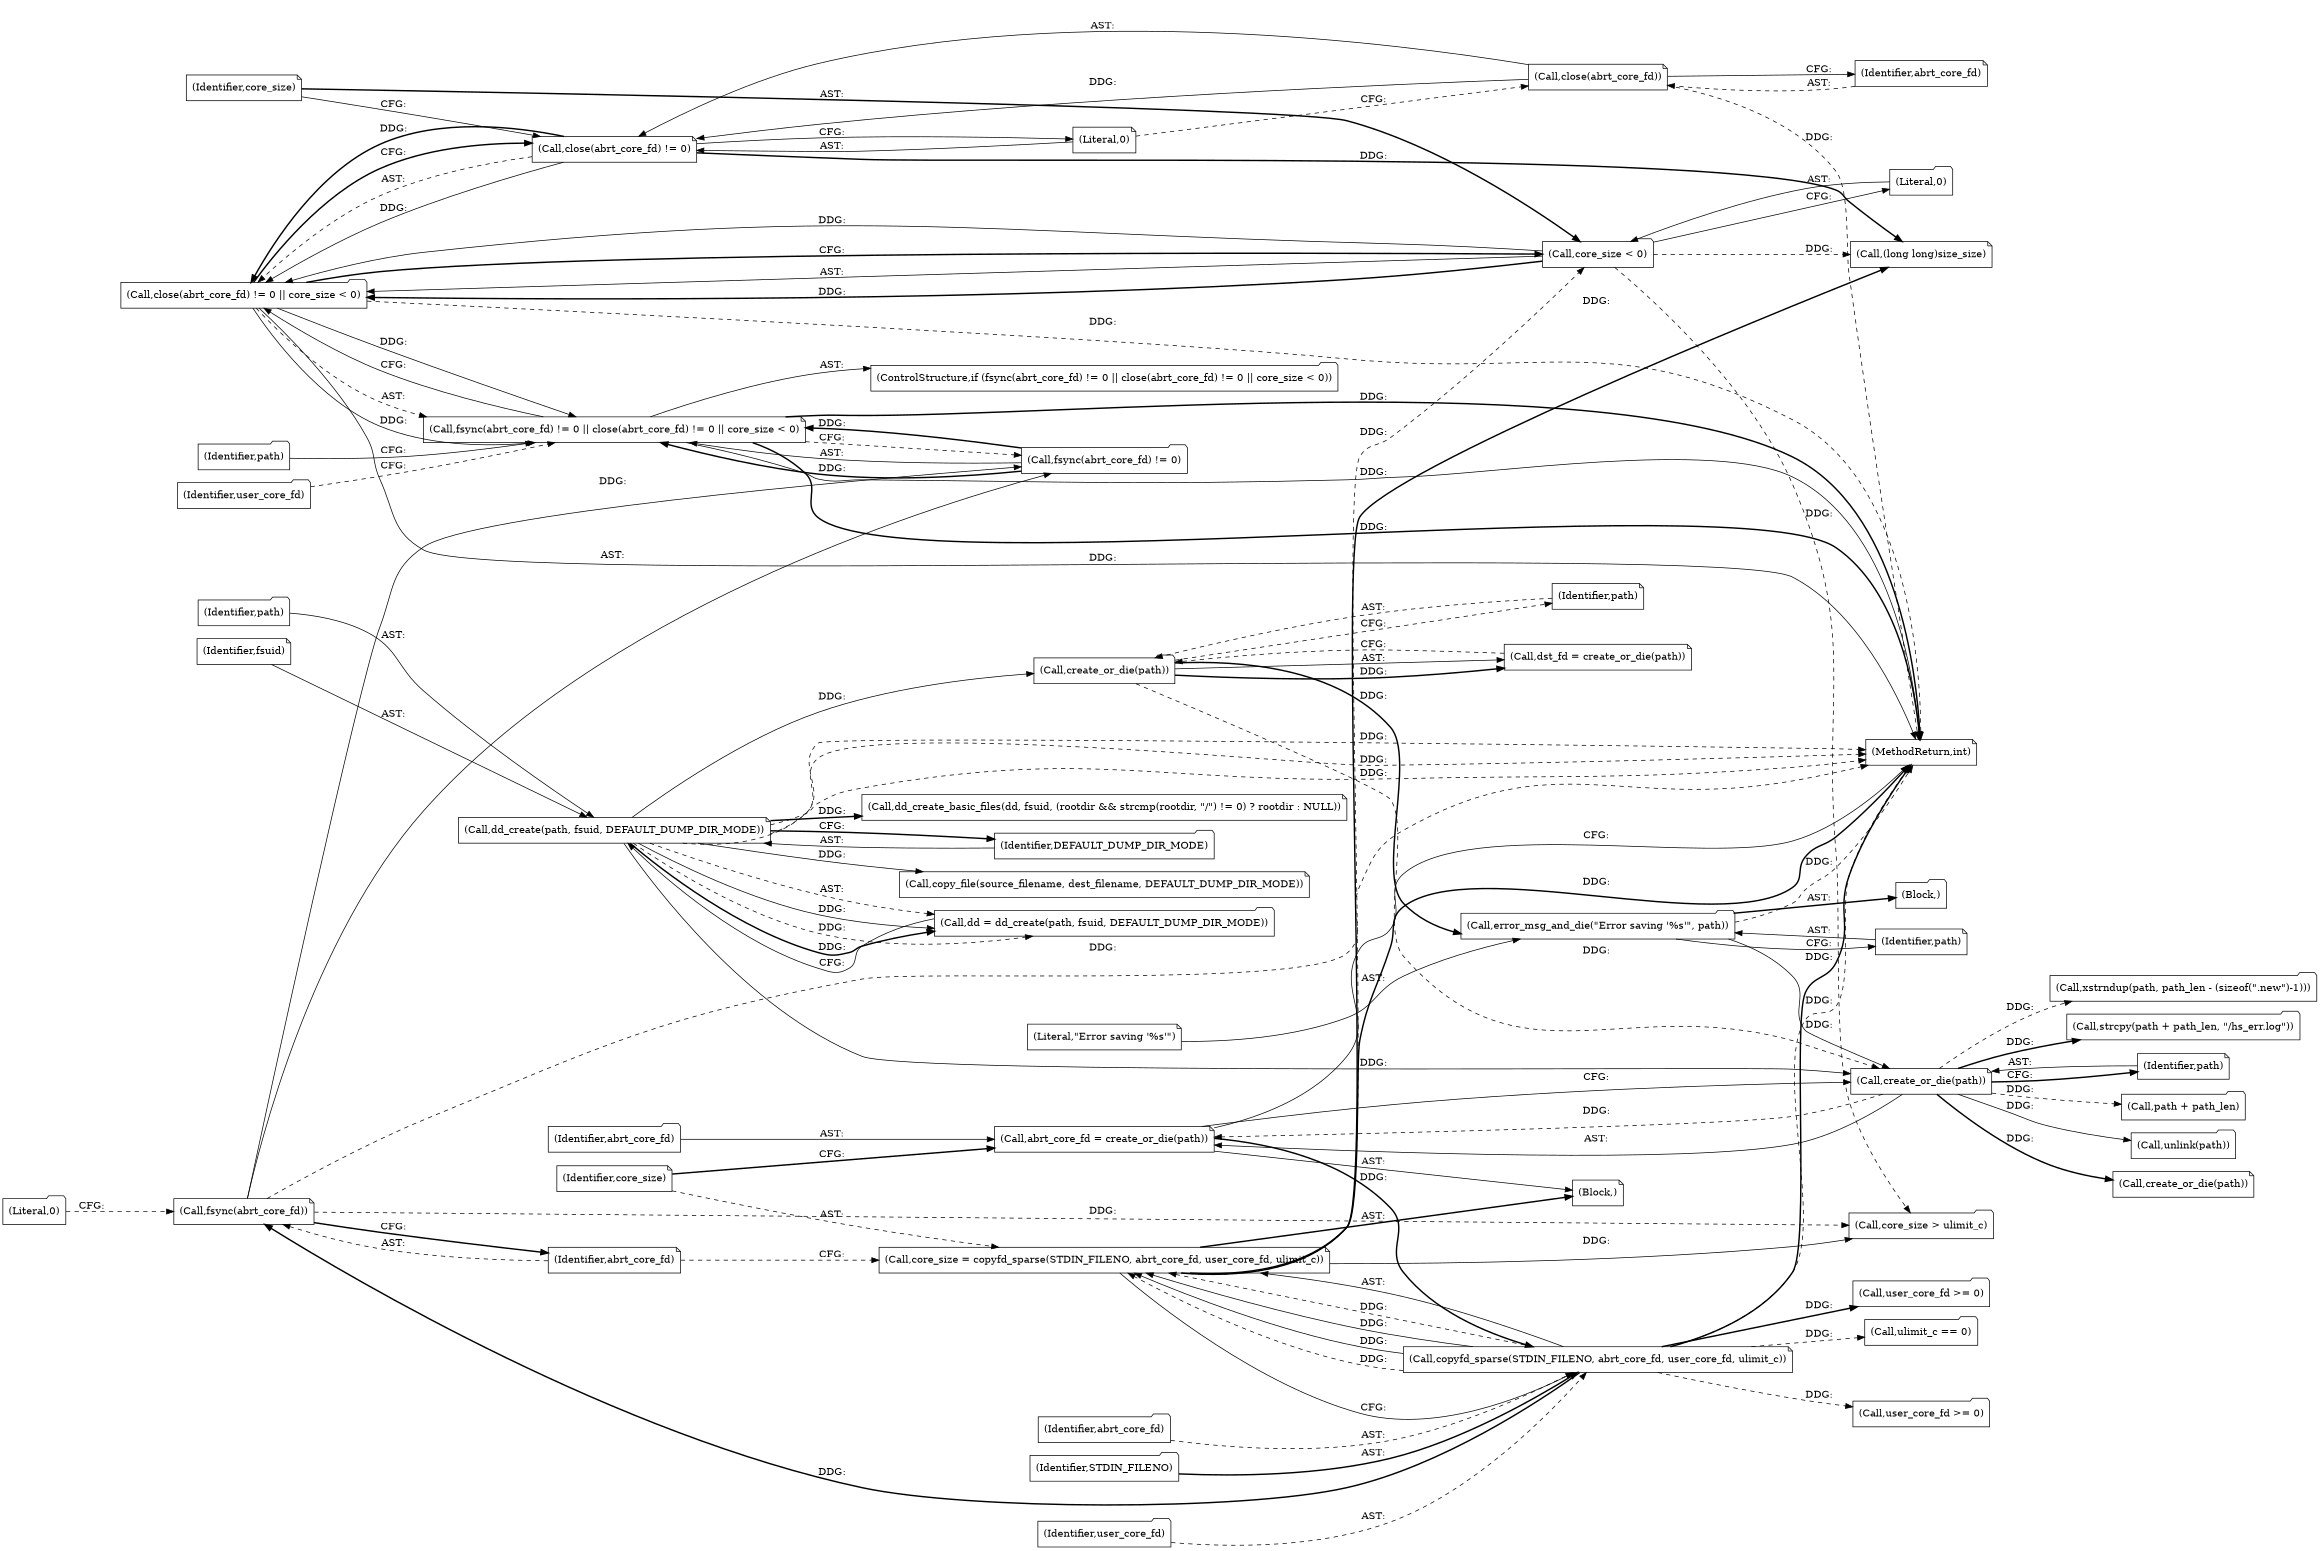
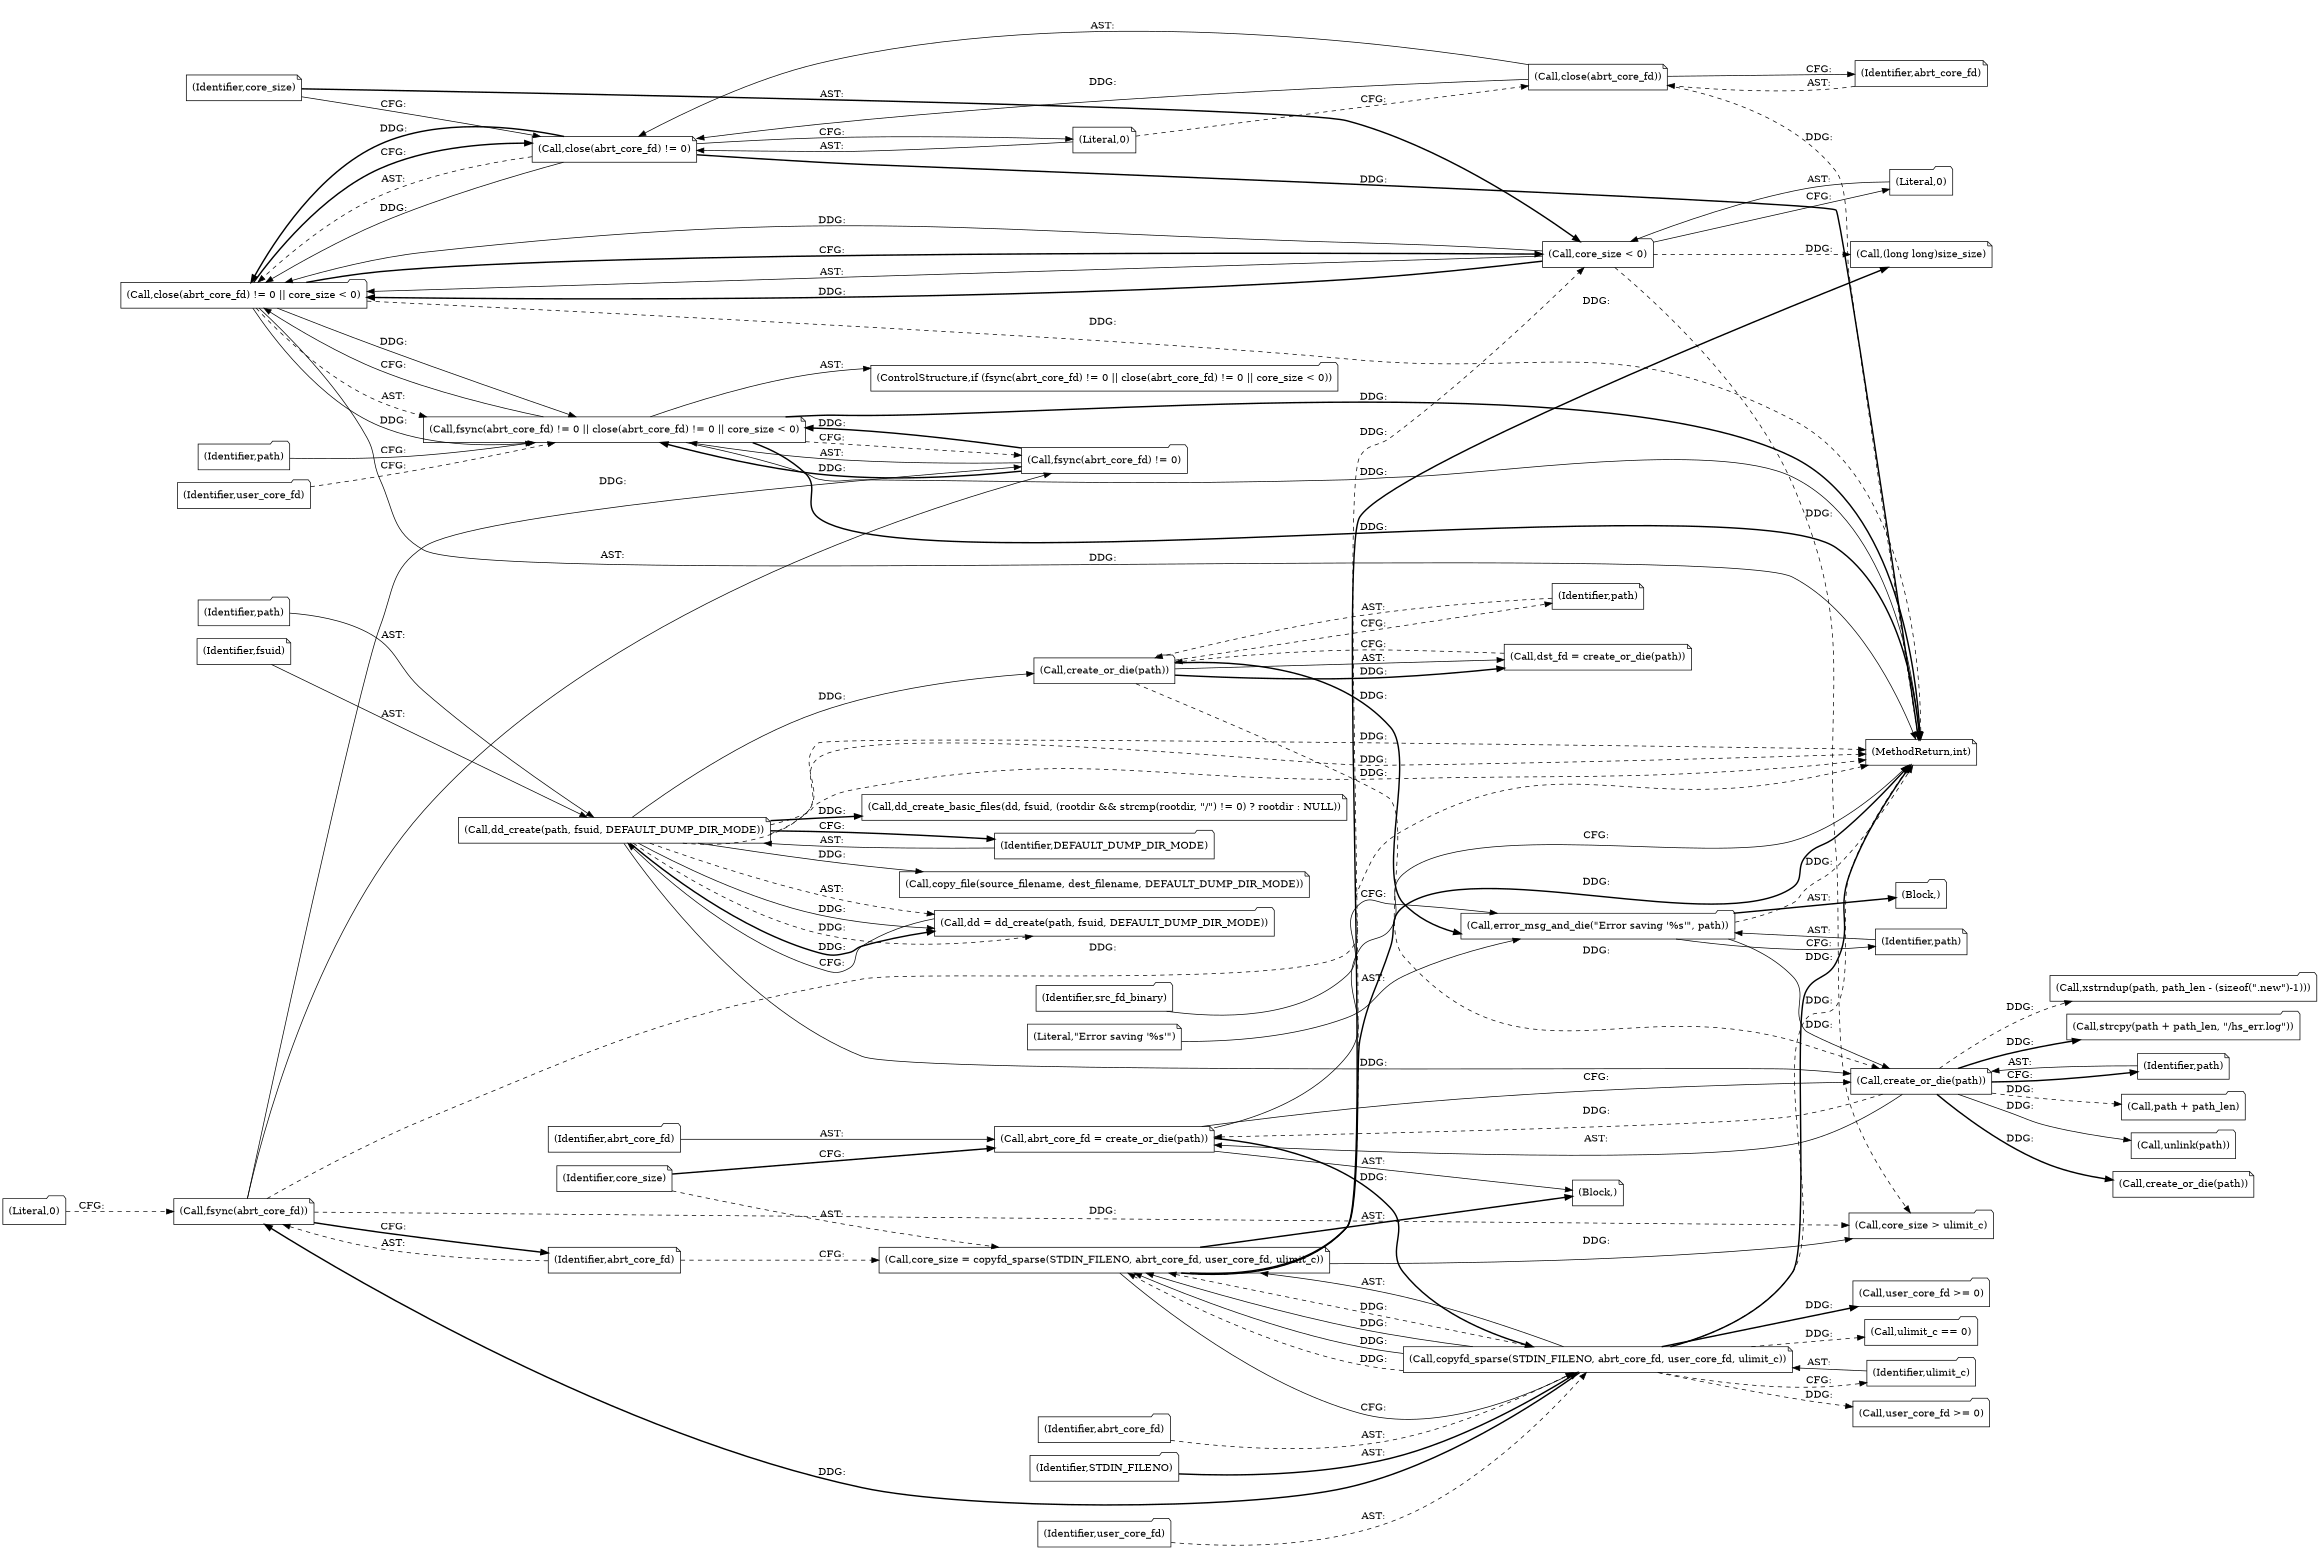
edge "(Call,close(abrt_core_fd) != 0)" -> "(Call,(long long)size_size)": now "(Call,close(abrt_core_fd) != 0)" -> "(MethodReturn,int)"
node "(Identifier,src_fd_binary)": added
node "(Identifier,ulimit_c)": added
